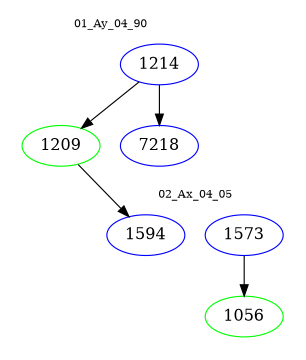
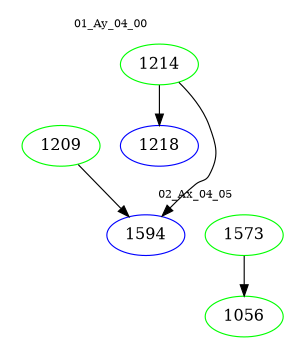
cluster "01_Ay_04_90": label "01_Ay_04_90" -> "01_Ay_04_00"
node "1214": color blue -> green
edge "1214" -> "1209": now "1214" -> "1594"
node "7218": label "7218" -> "1218"
node "1573": color blue -> green
